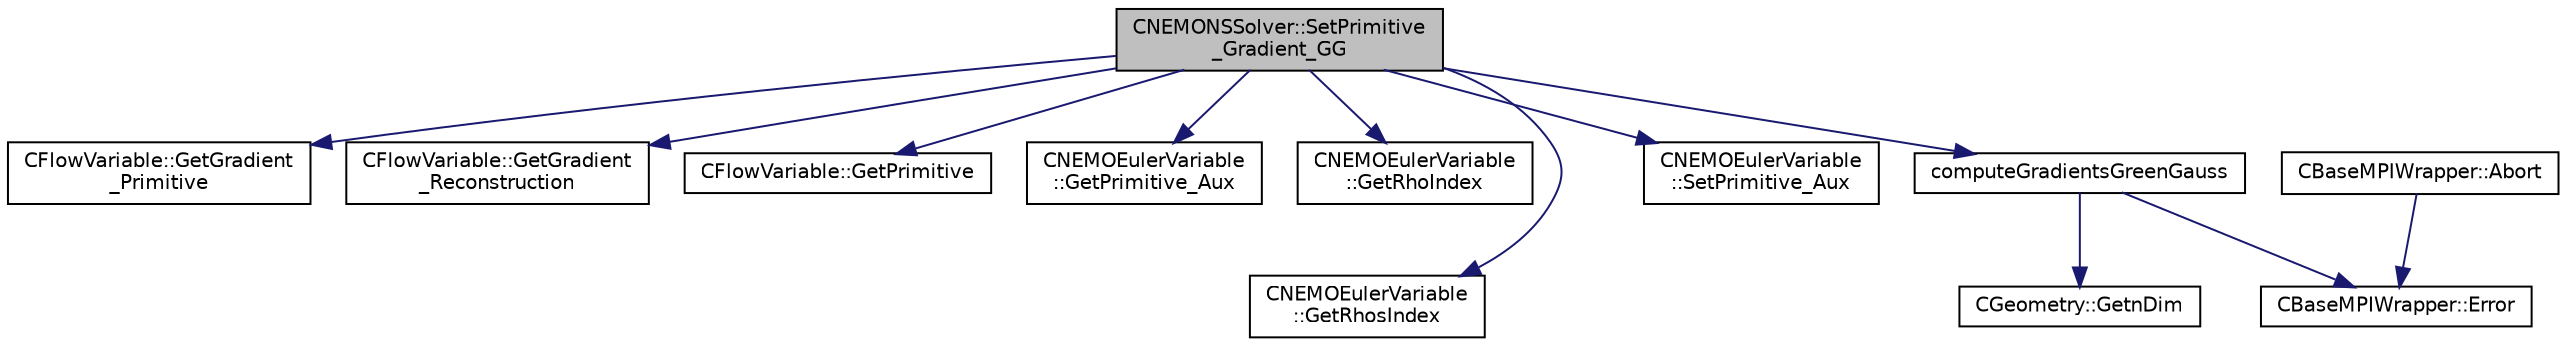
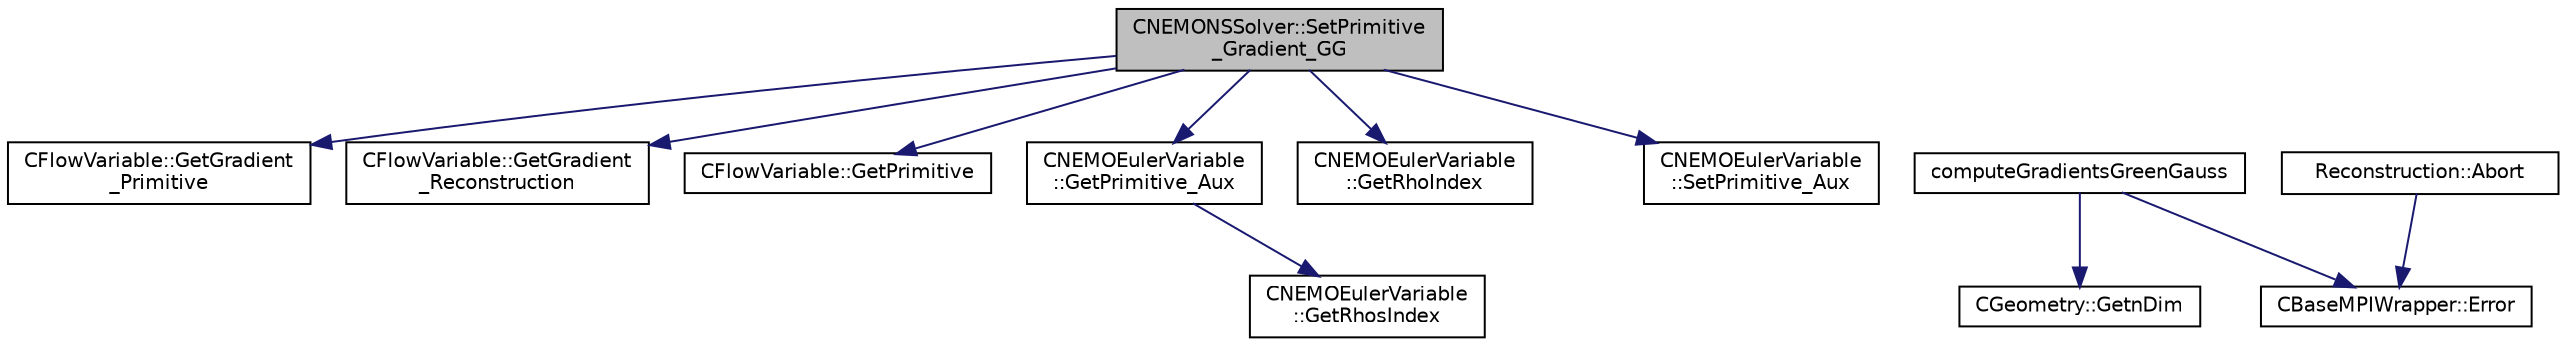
edge "CNEMONSSolver::SetPrimitive _Gradient_GG" -> "computeGradientsGreenGauss": removed
edge "CNEMONSSolver::SetPrimitive _Gradient_GG" -> "CNEMOEulerVariable ::GetRhosIndex": now "CNEMOEulerVariable ::GetPrimitive_Aux" -> "CNEMOEulerVariable ::GetRhosIndex"
node "CBaseMPIWrapper::Abort": label "CBaseMPIWrapper::Abort" -> "Reconstruction::Abort"
